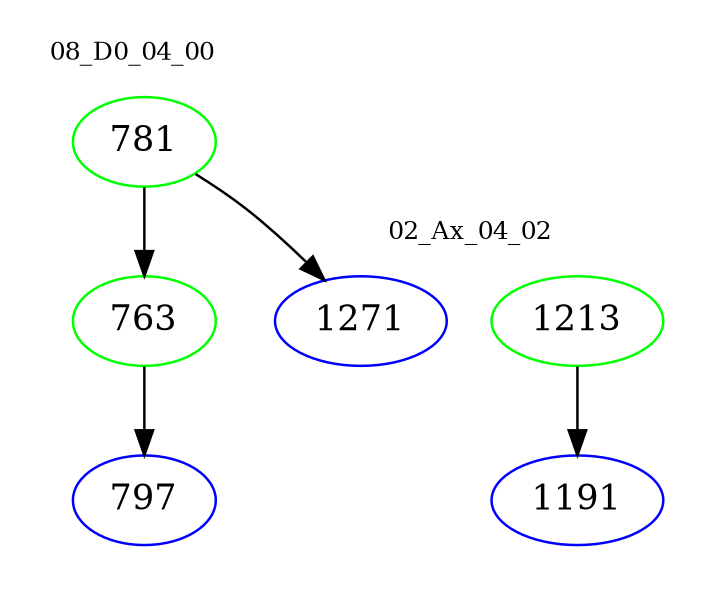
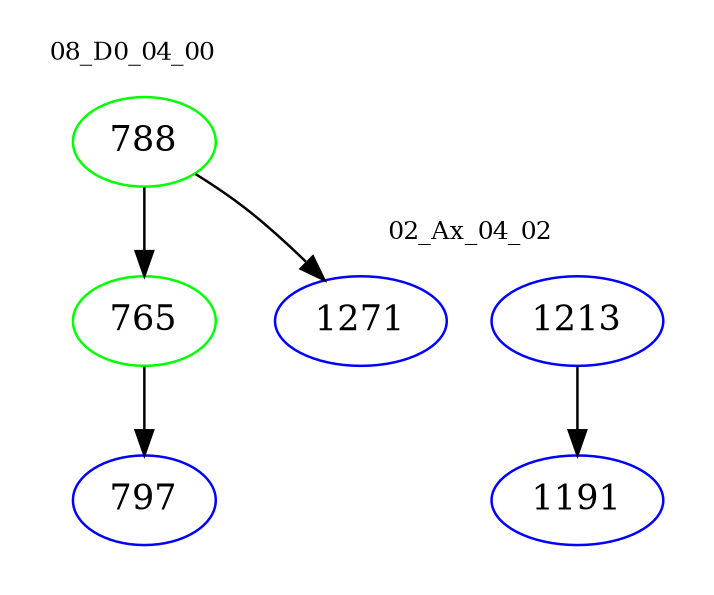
node "781": label "781" -> "788"
node "763": label "763" -> "765"
node "1213": color green -> blue
